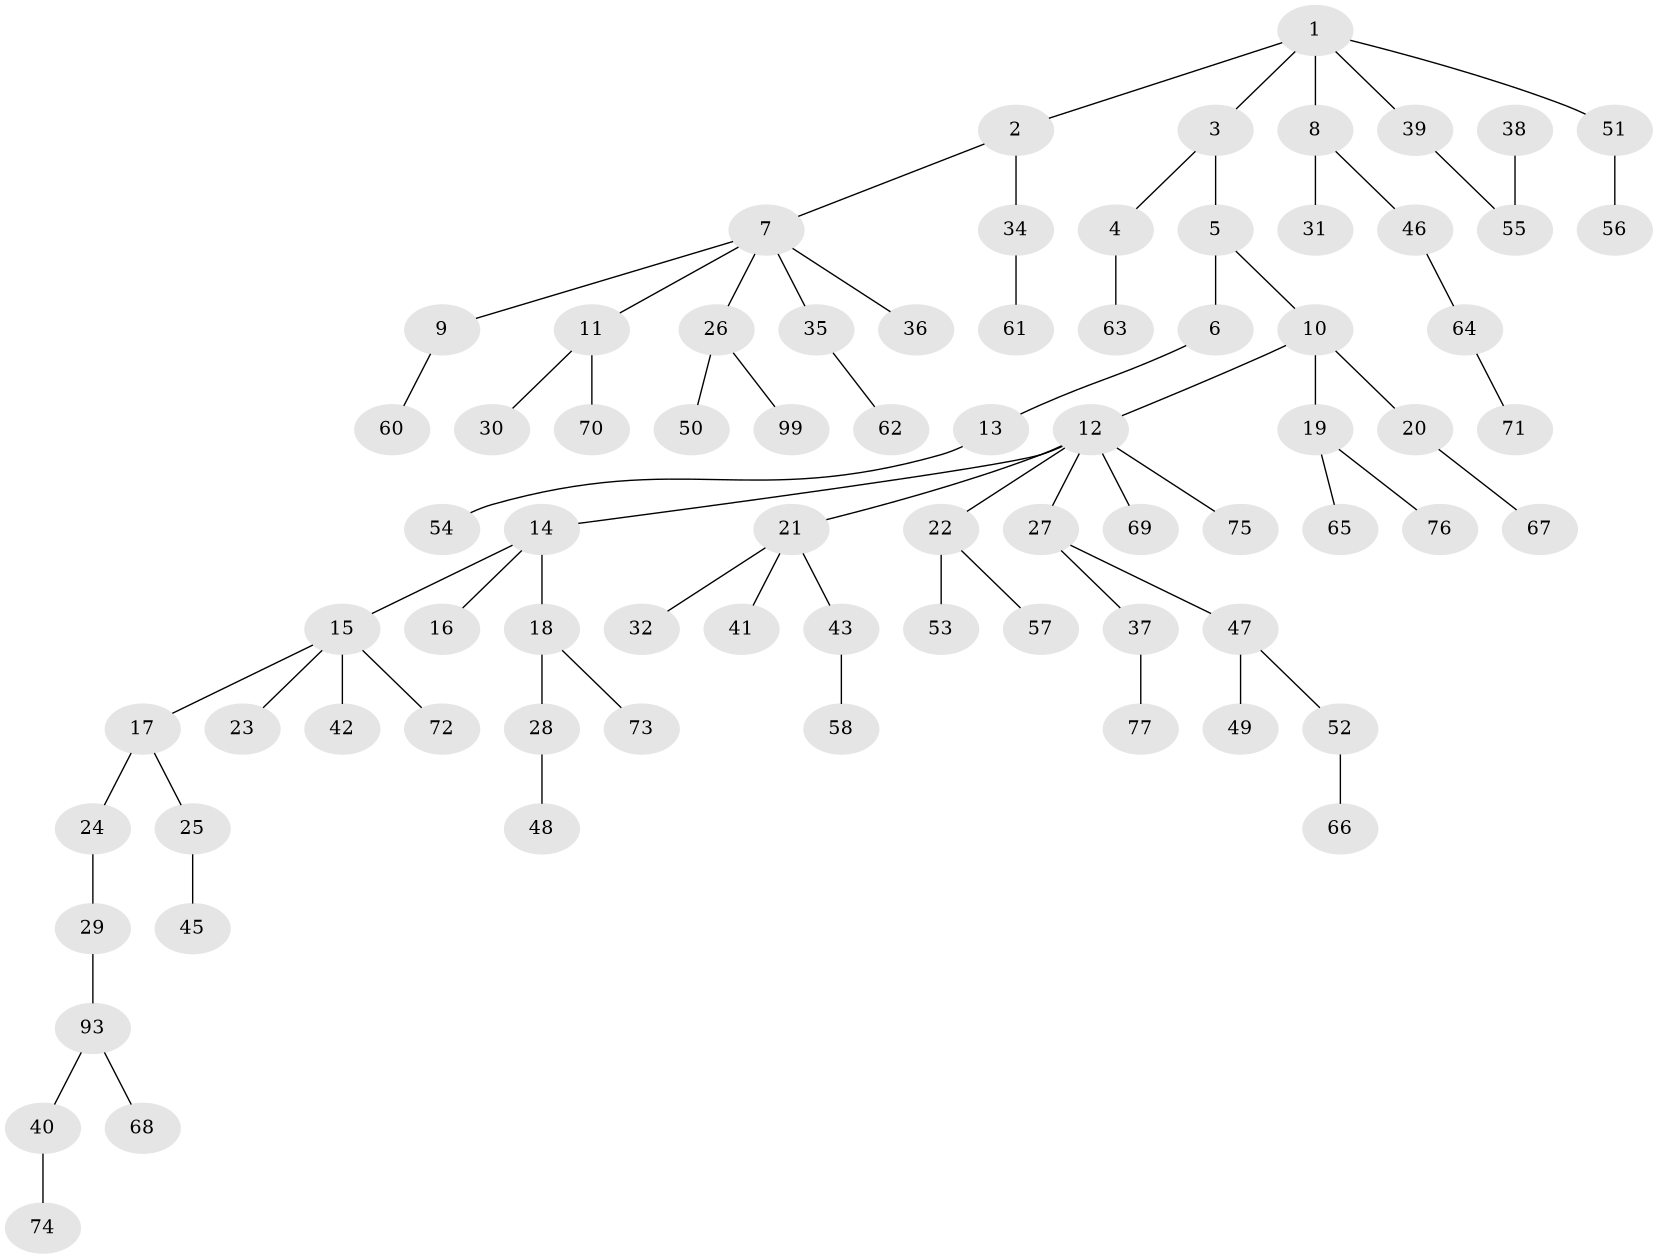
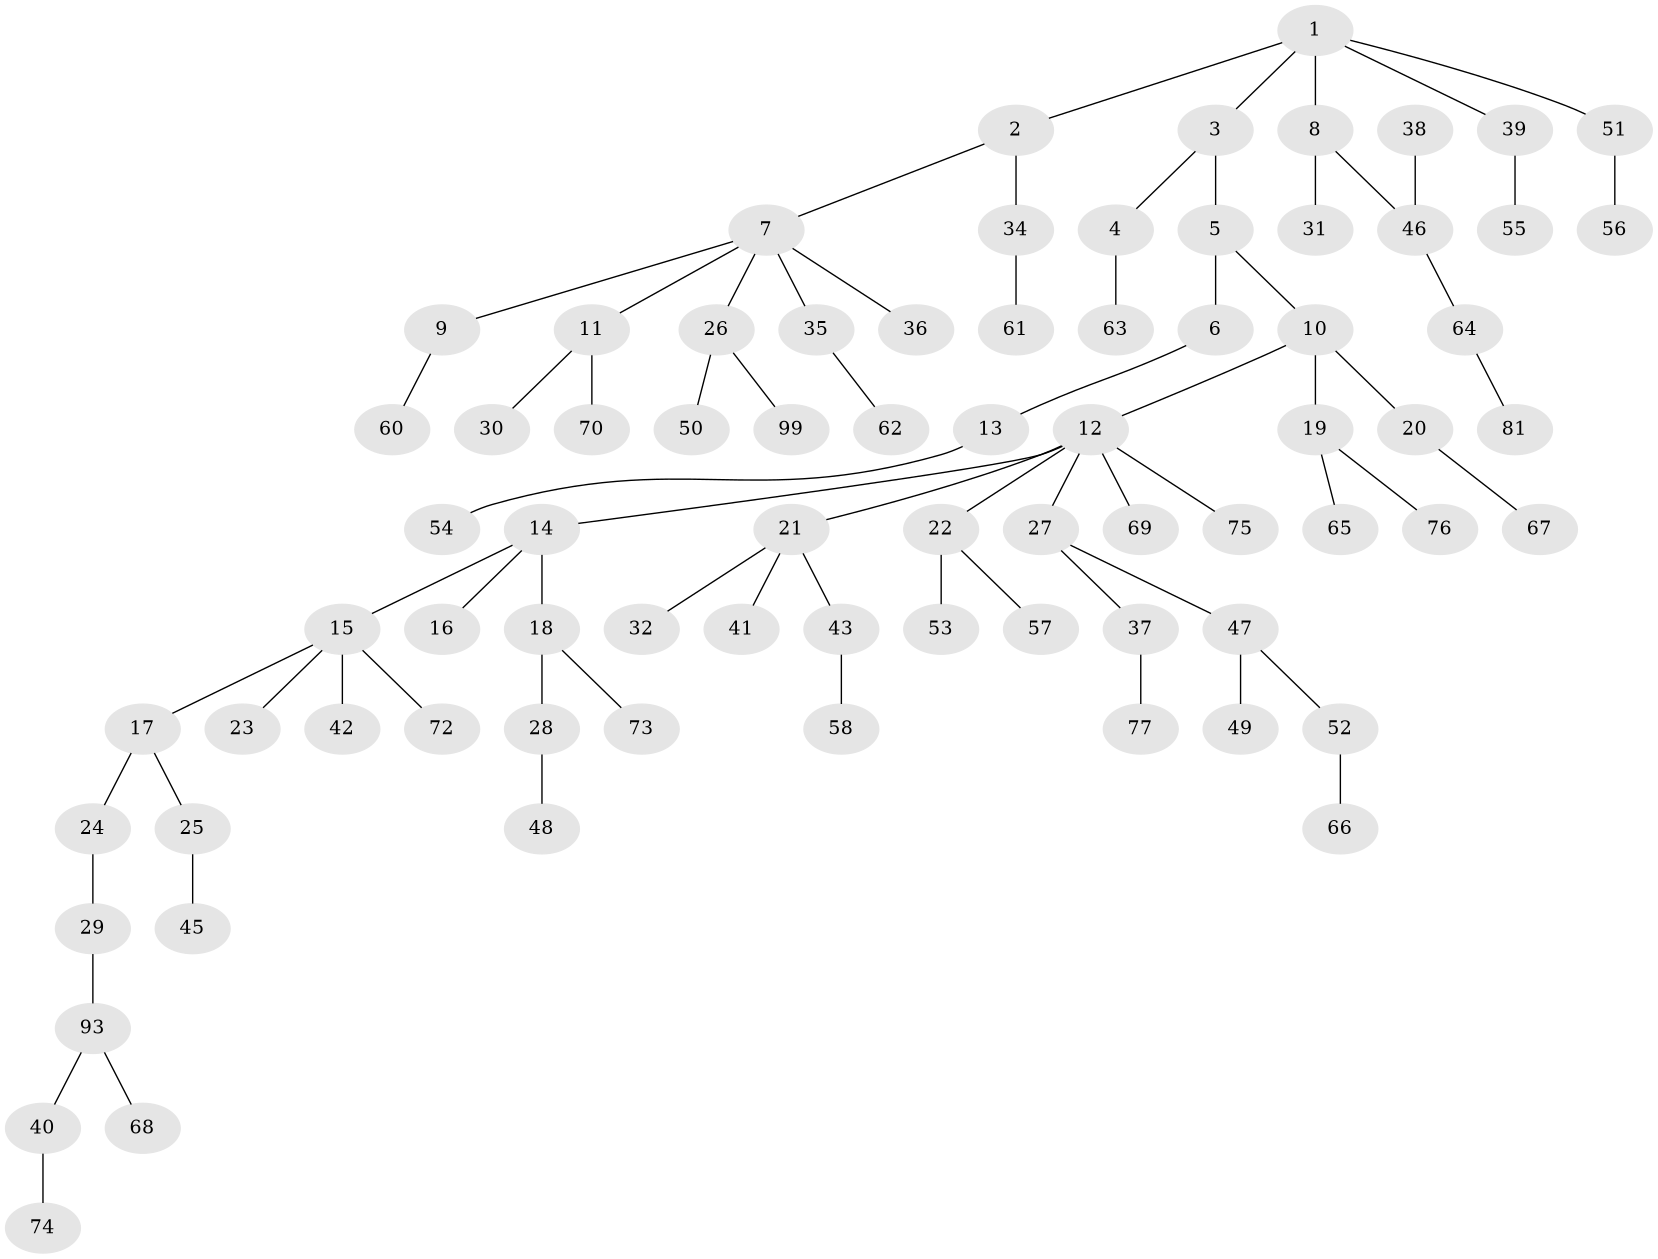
edge "38" -- "55": now "38" -- "46"
node "71": label "71" -> "81"
